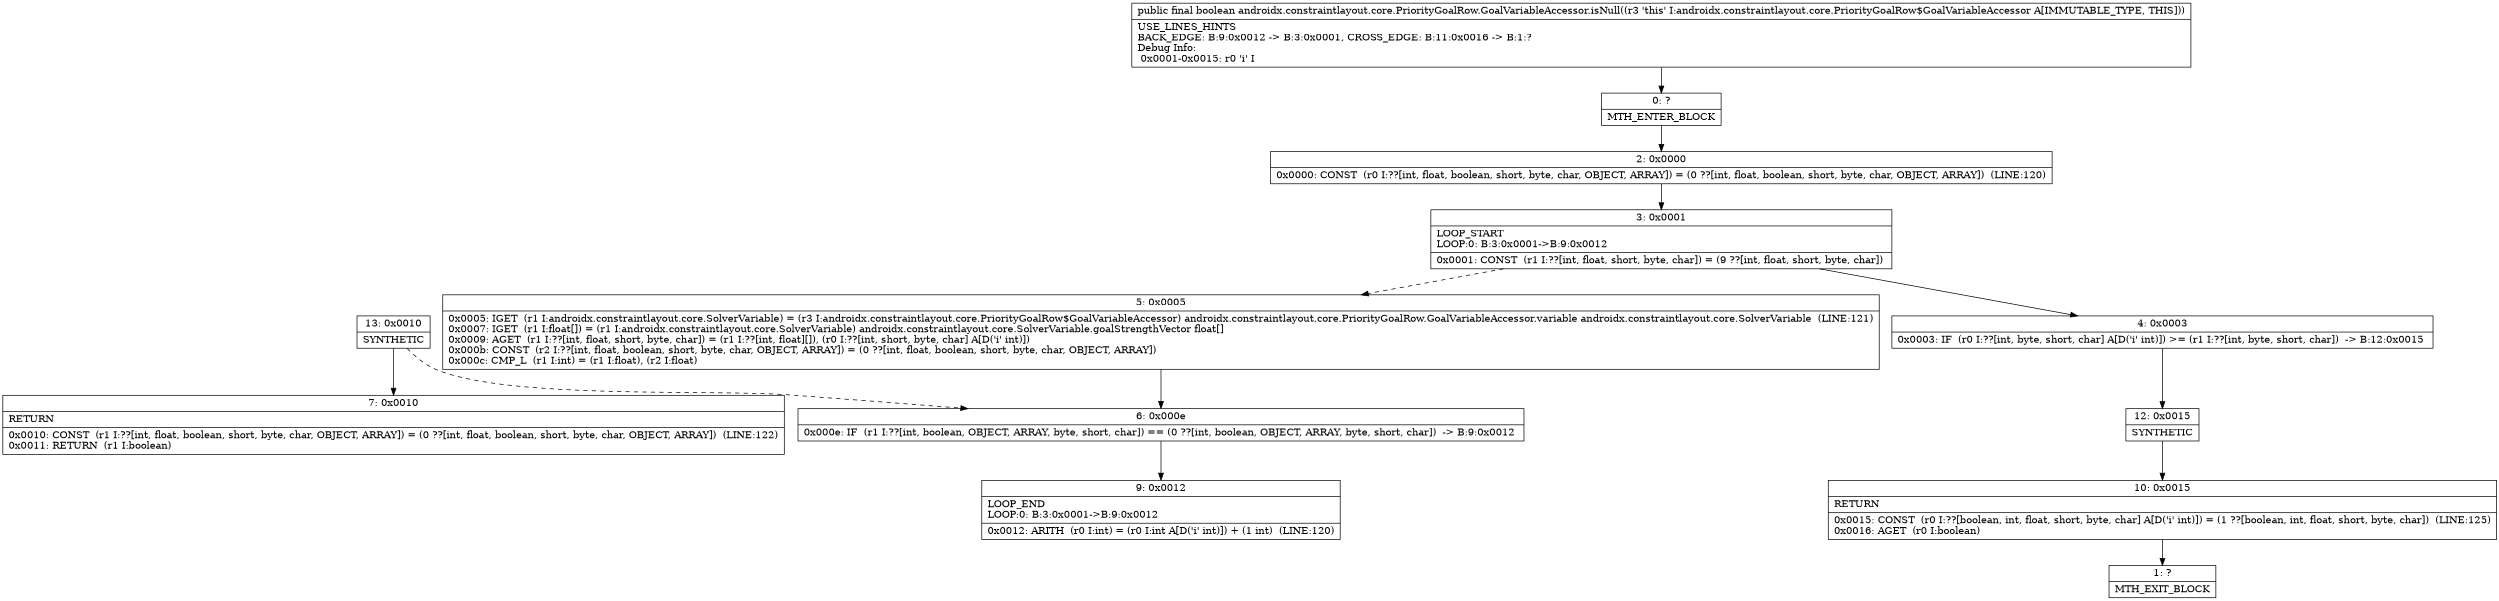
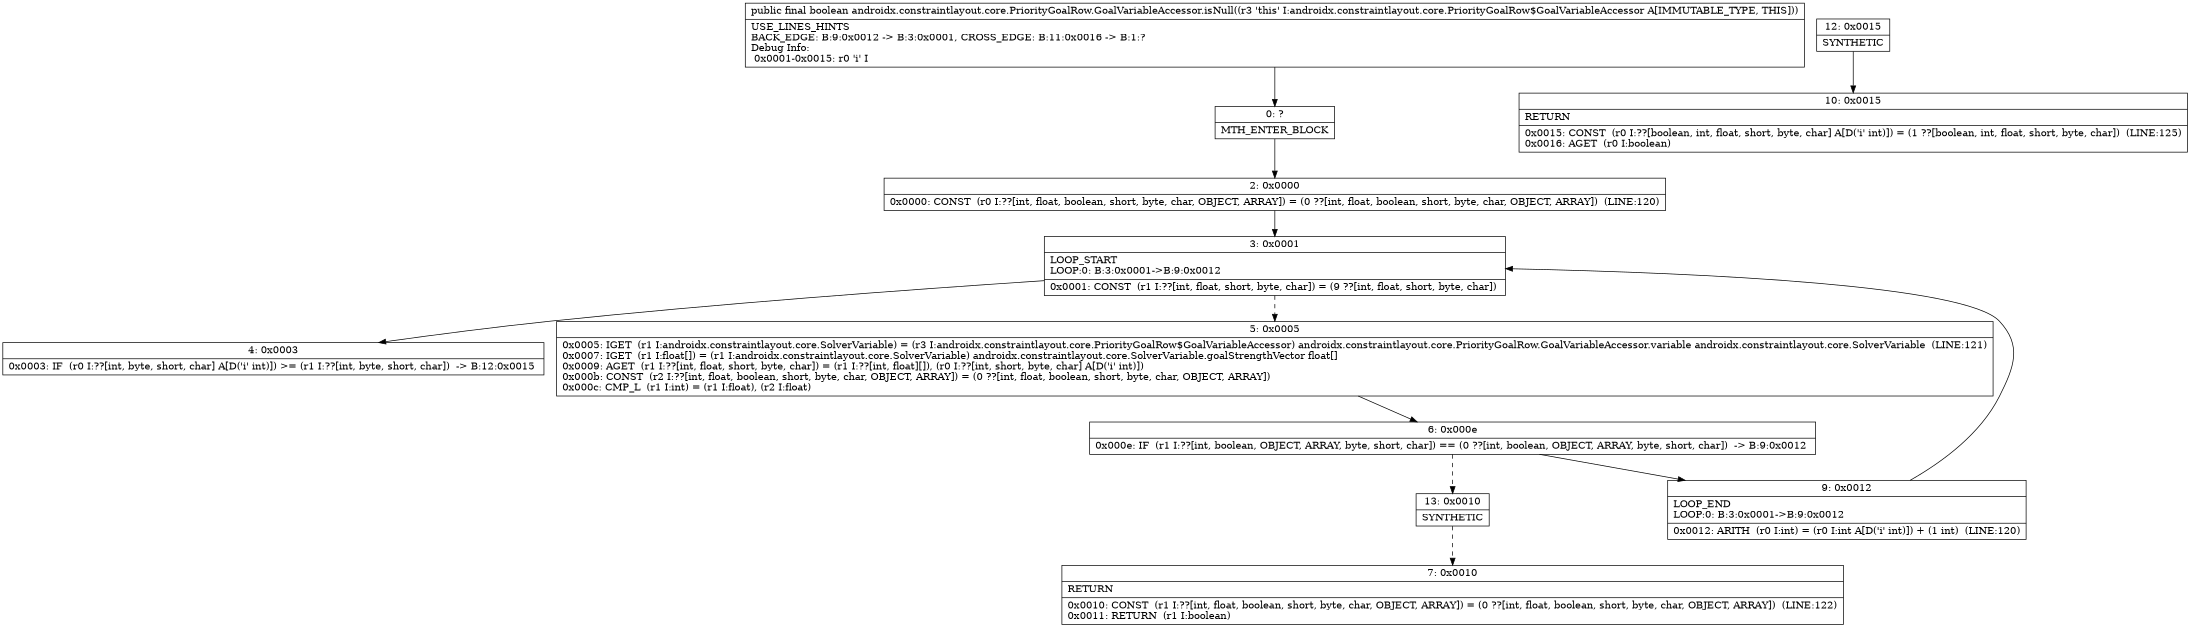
edge "9: 0x0012" -> "3: 0x0001": added
edge "13: 0x0010" -> "7: 0x0010": style solid -> dashed
edge "4: 0x0003" -> "12: 0x0015": removed
edge "13: 0x0010" -> "6: 0x000e": reversed
node "1: ?": removed
